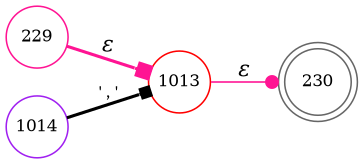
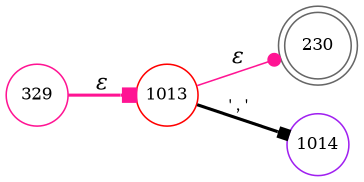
node "229": label "229" -> "329"
edge "1014" -> "1013": reversed
